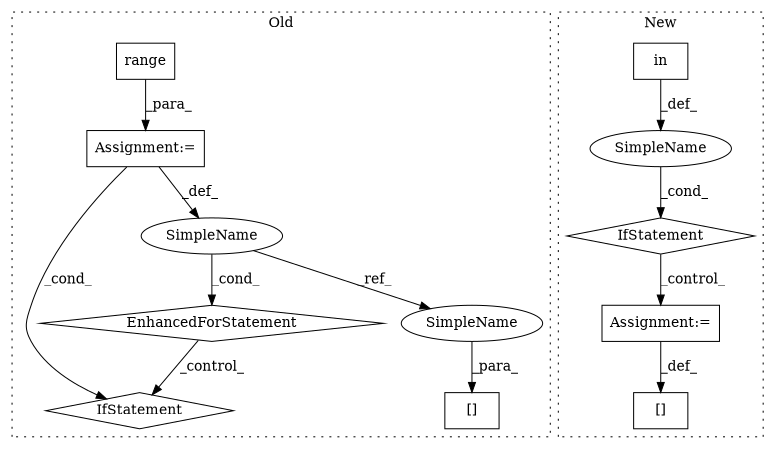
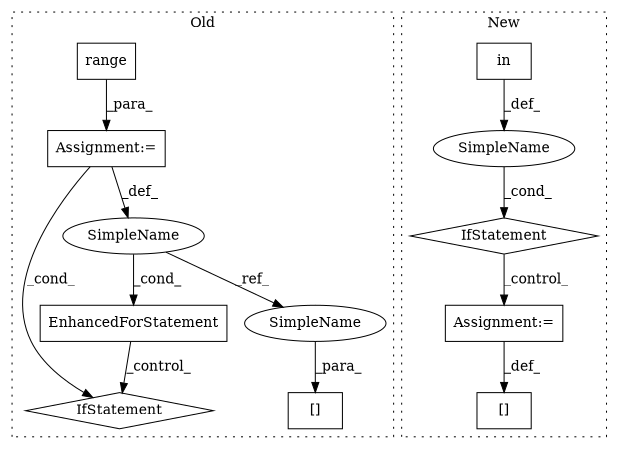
node "EnhancedForStatement": shape diamond -> box
